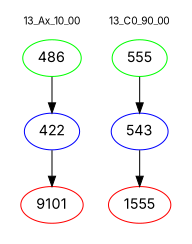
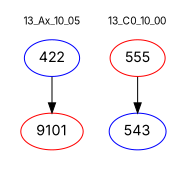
cluster "13_Ax_10_00": label "13_Ax_10_00" -> "13_Ax_10_05"
cluster "13_C0_90_00": label "13_C0_90_00" -> "13_C0_10_00"
node "486": removed
node "555": color green -> red
node "1555": removed
